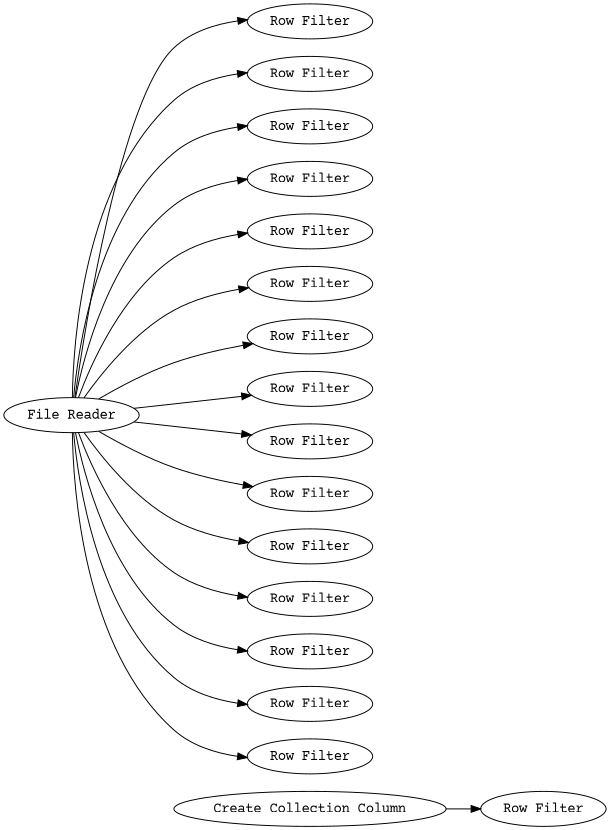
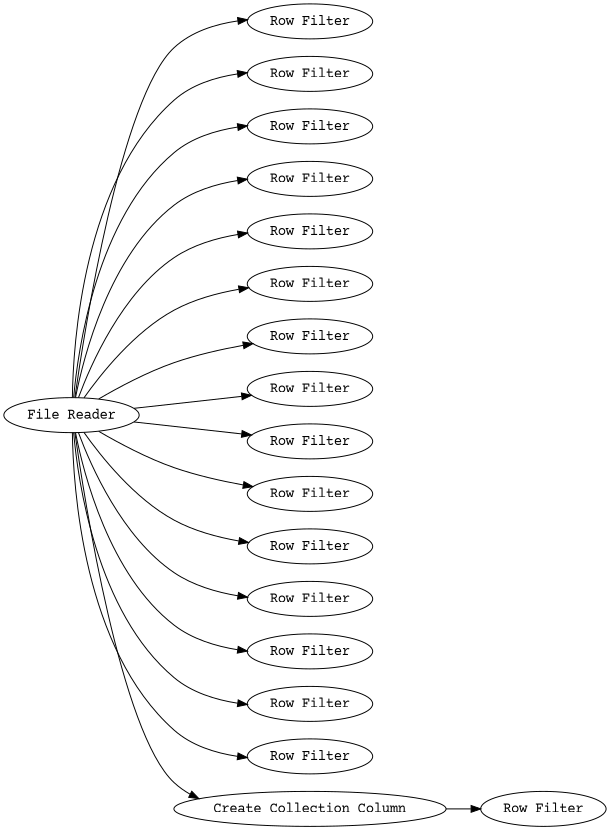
edge "File Reader" -> "Create Collection Column": added
